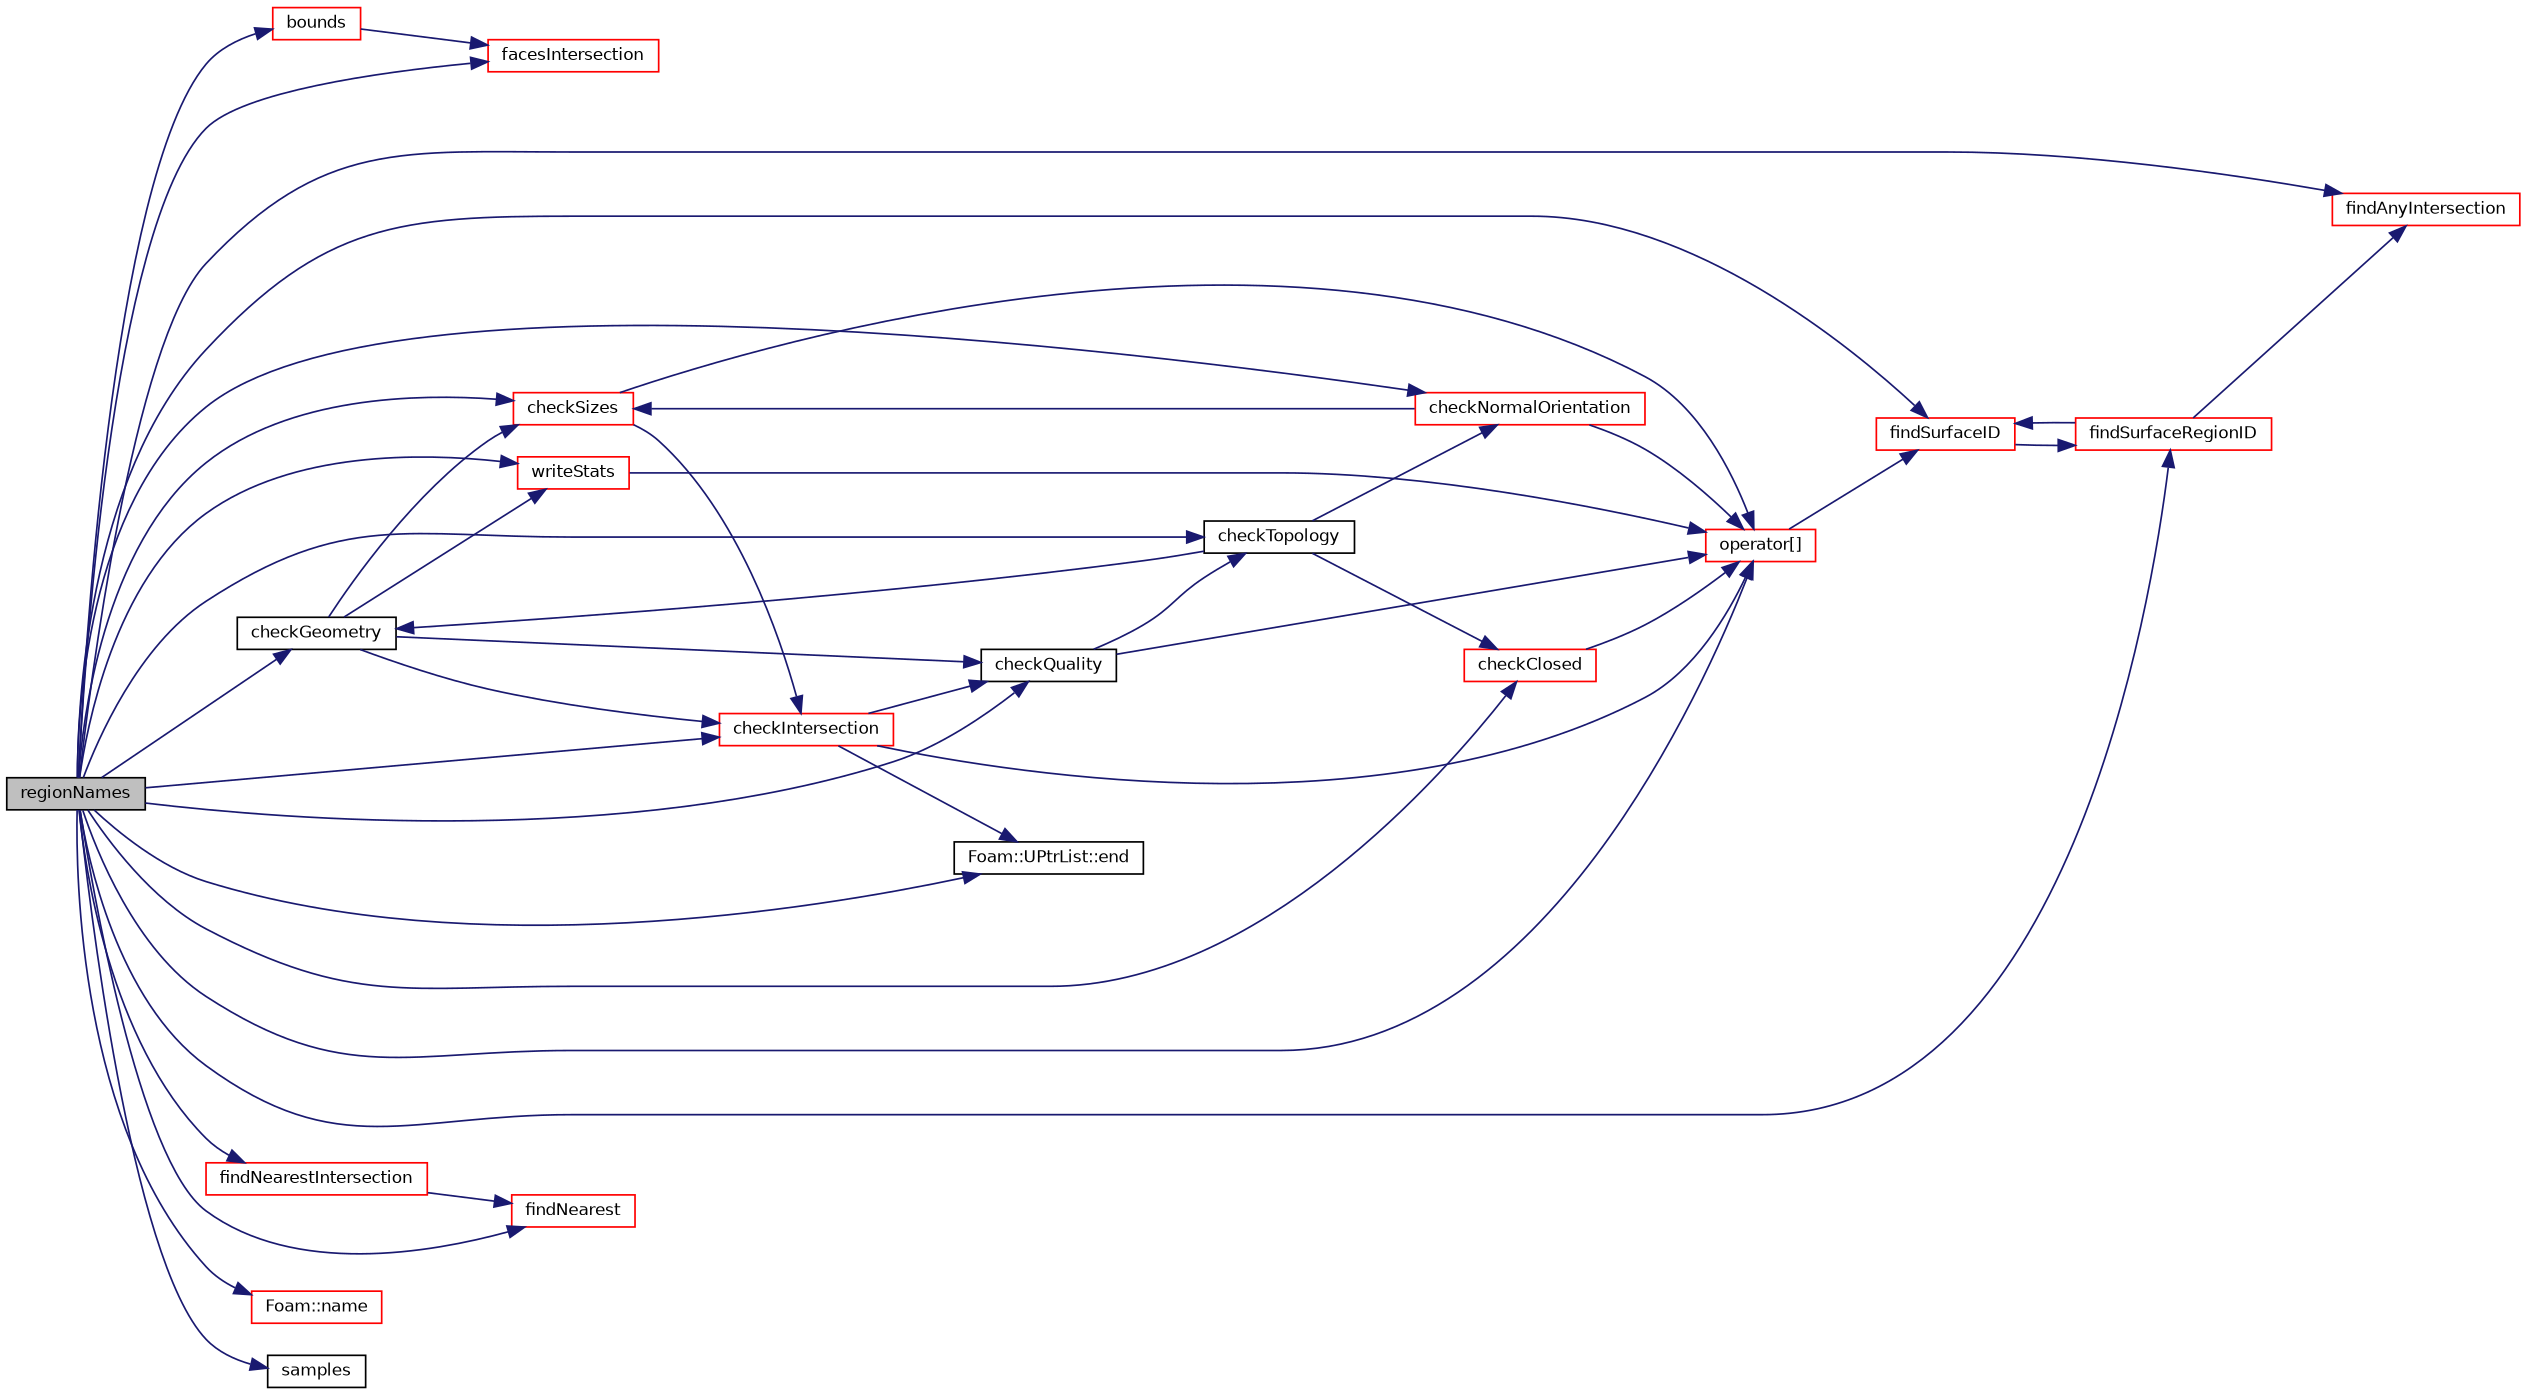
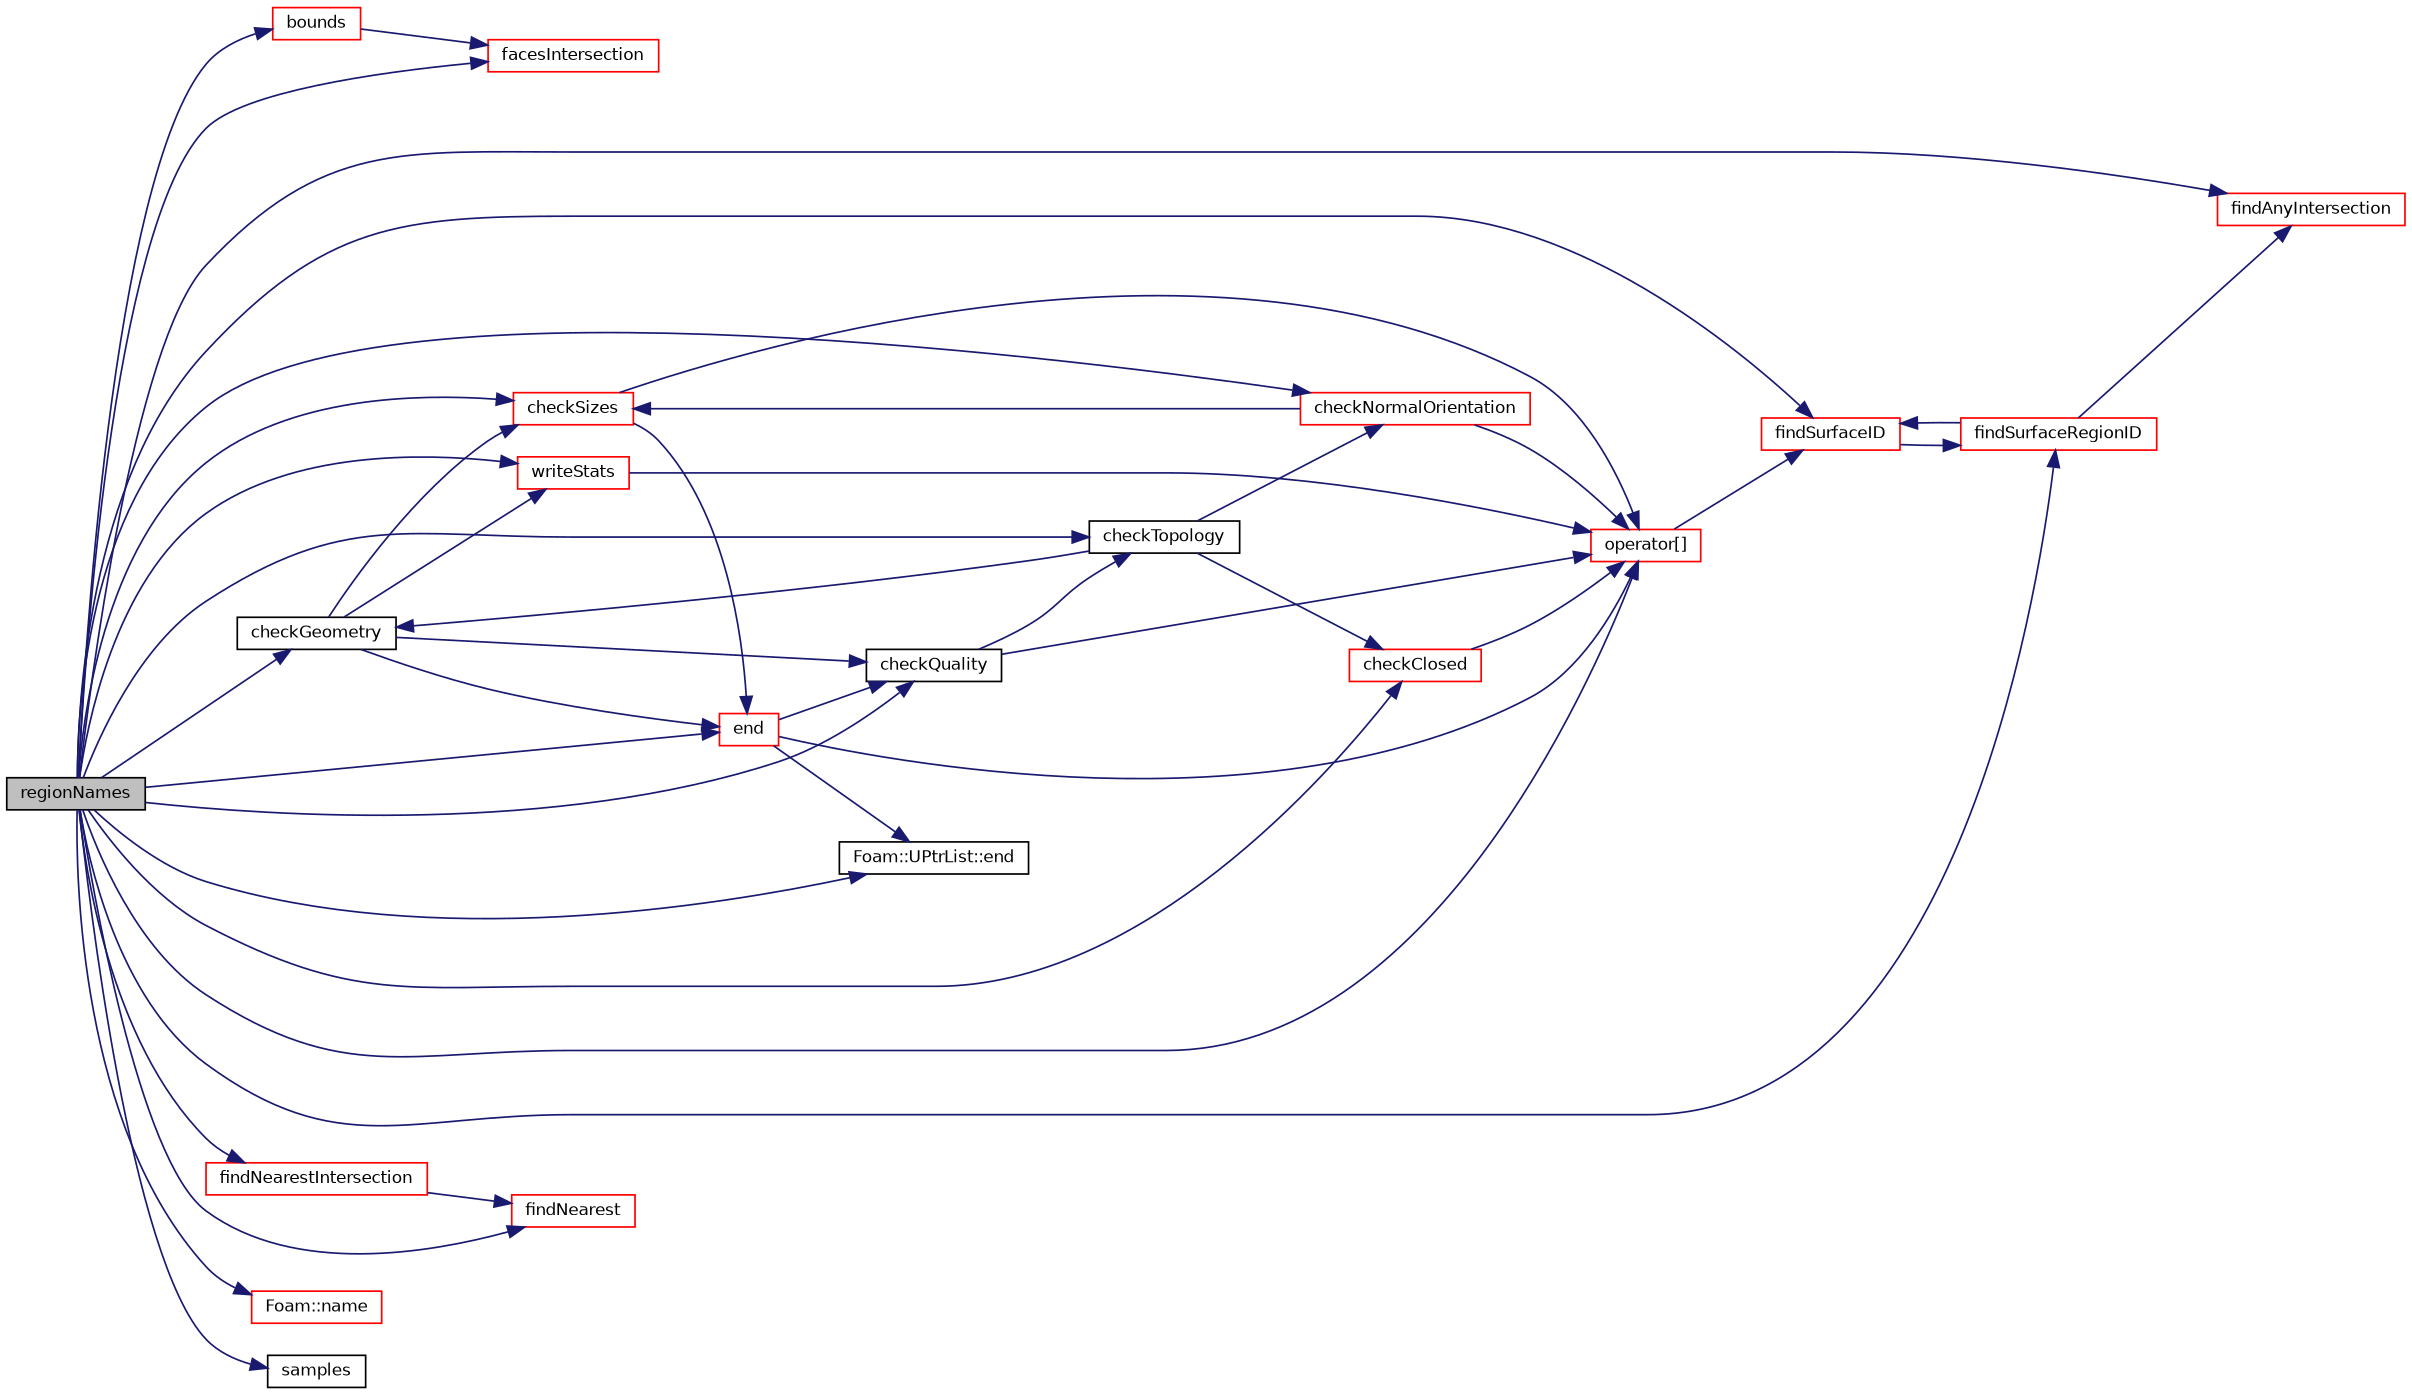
node "checkIntersection": label "checkIntersection" -> "end"
